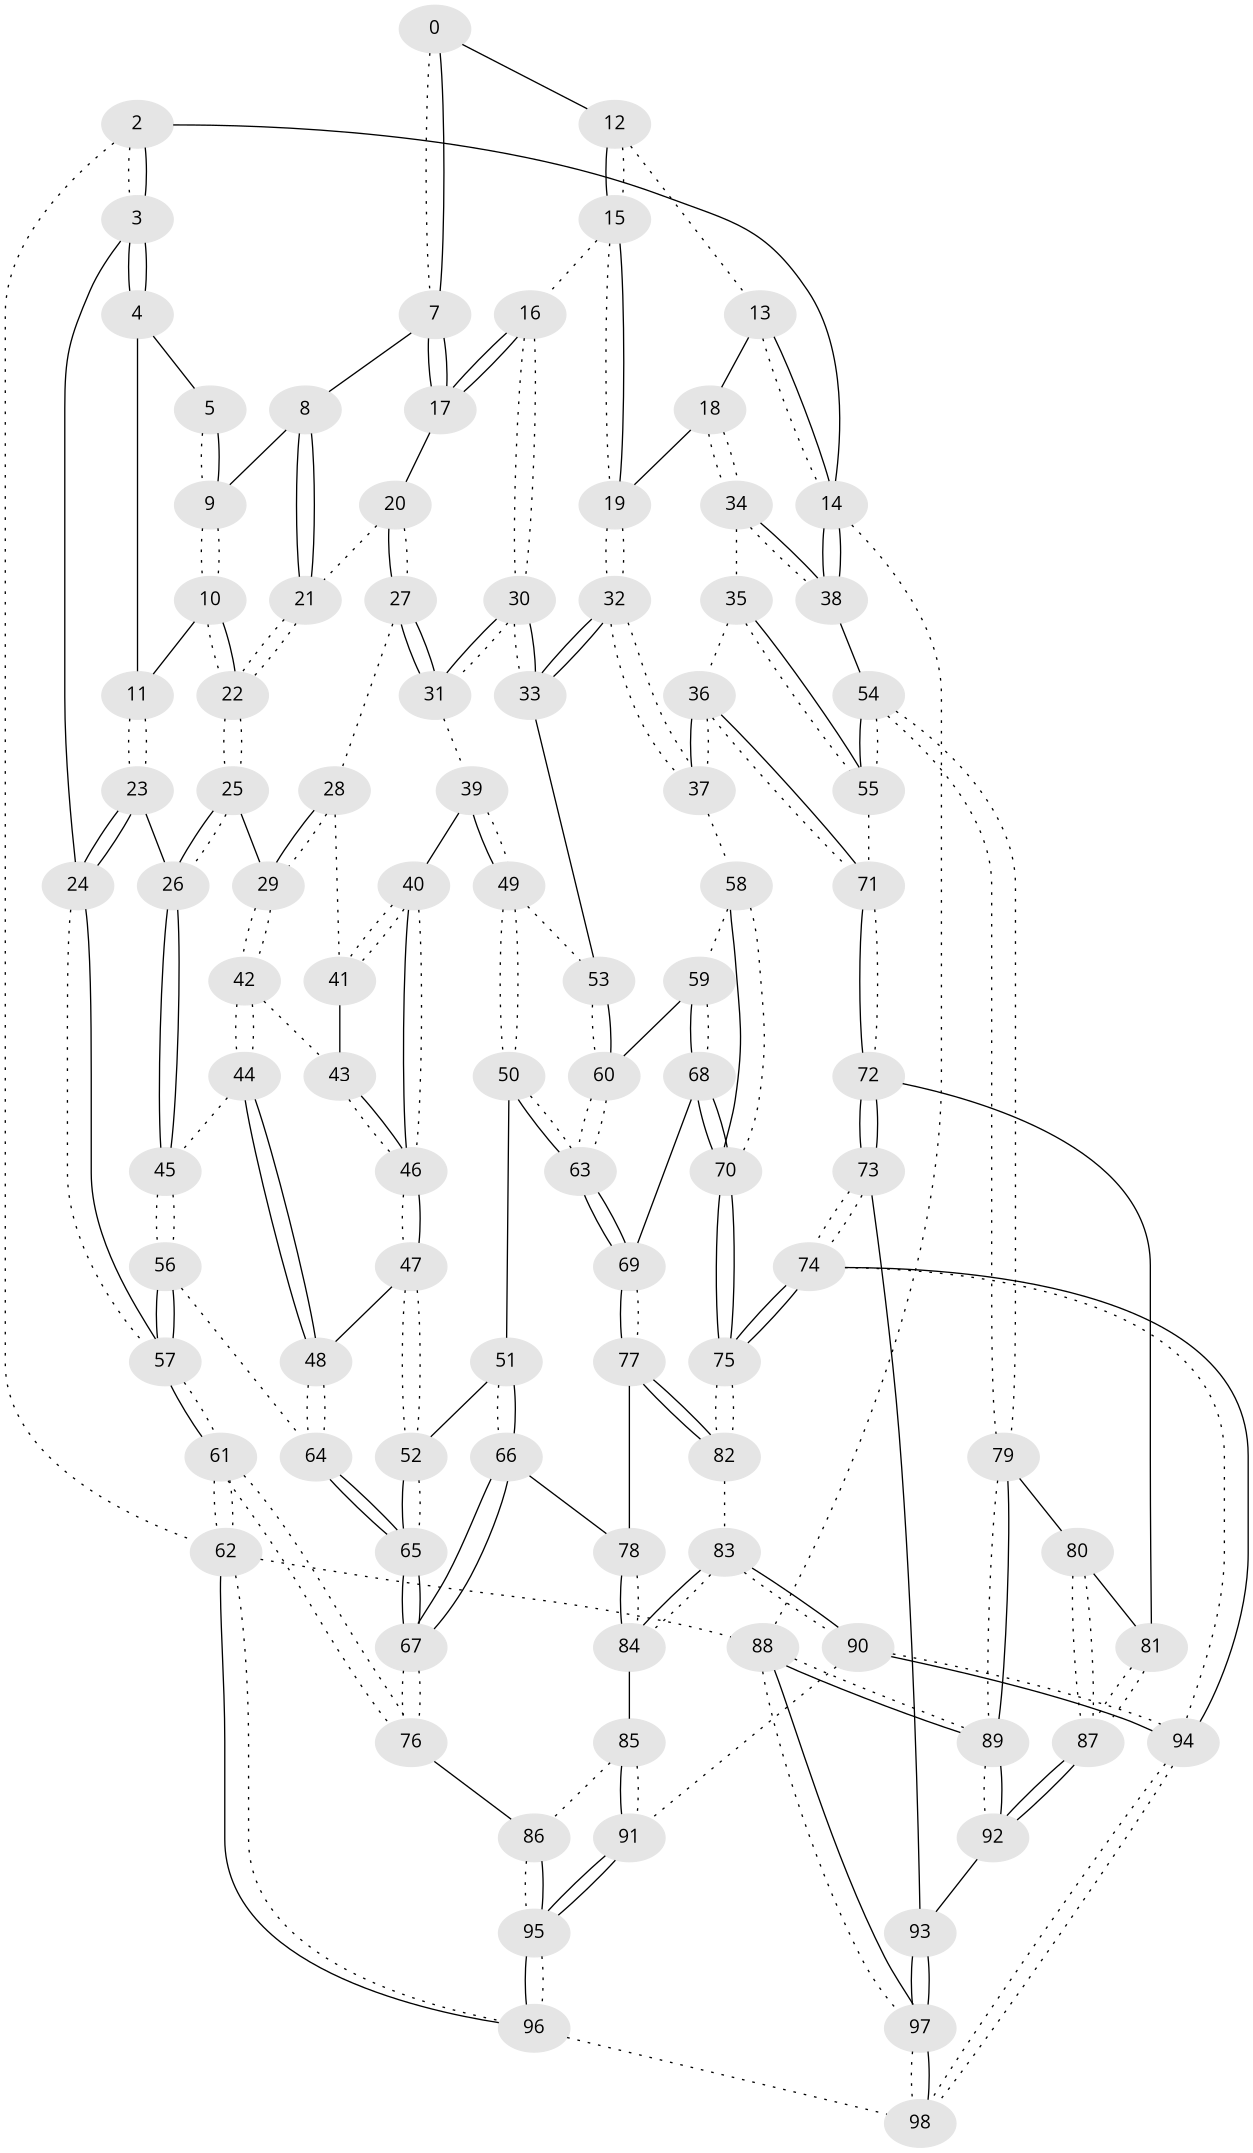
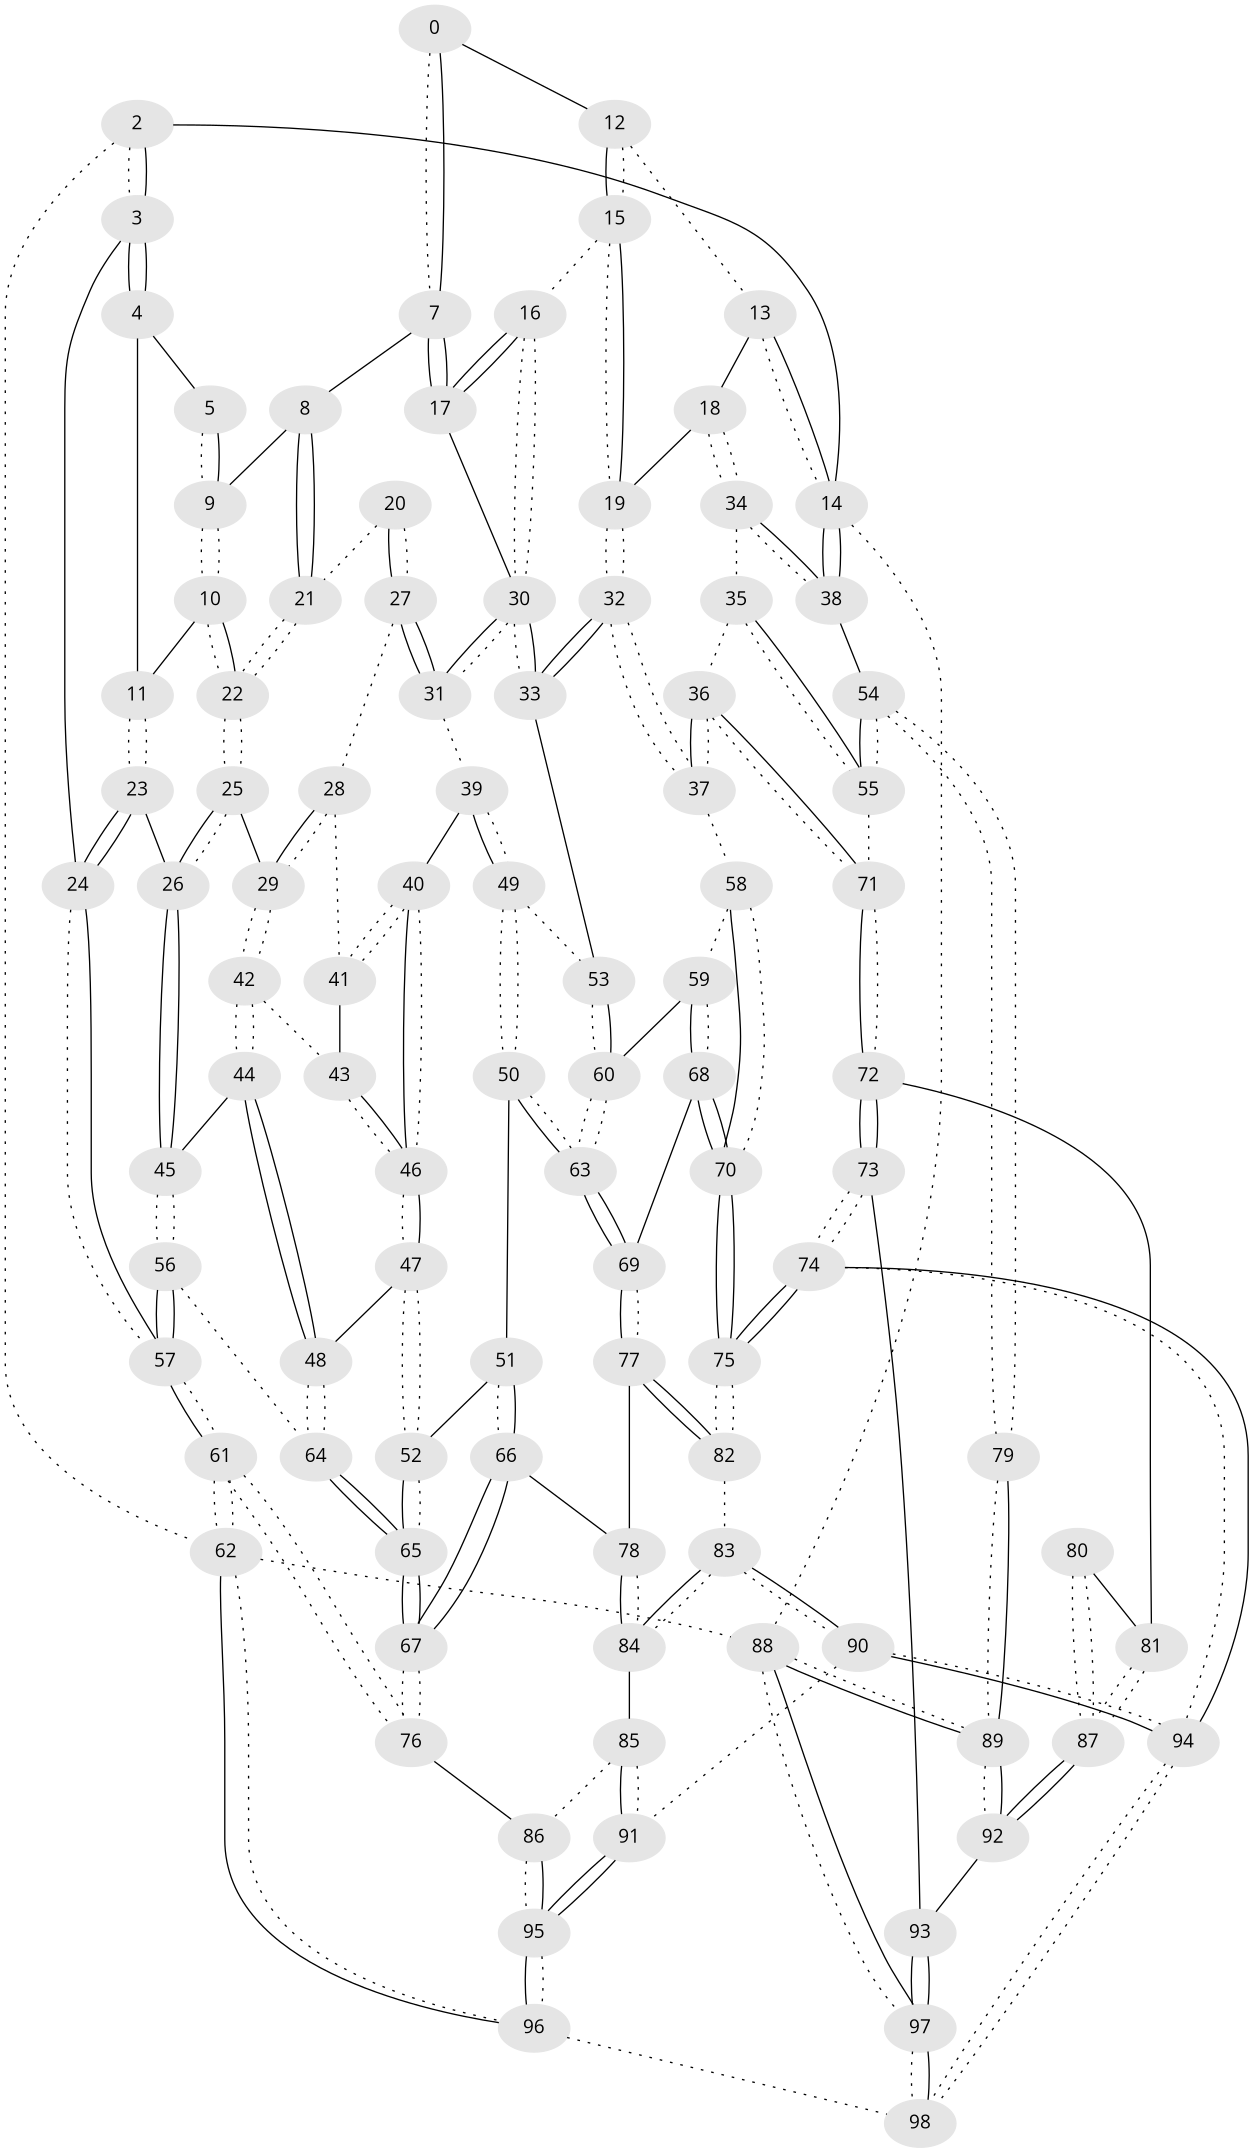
edge "17" -- "20": now "17" -- "30"
edge "44" -- "45": style dotted -> solid
edge "79" -- "80": removed
